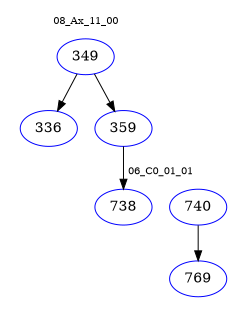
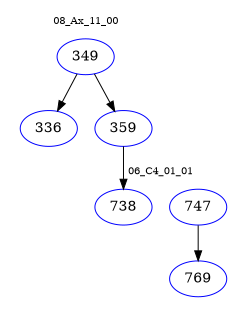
cluster "06_C0_01_01": label "06_C0_01_01" -> "06_C4_01_01"
node "740": label "740" -> "747"
